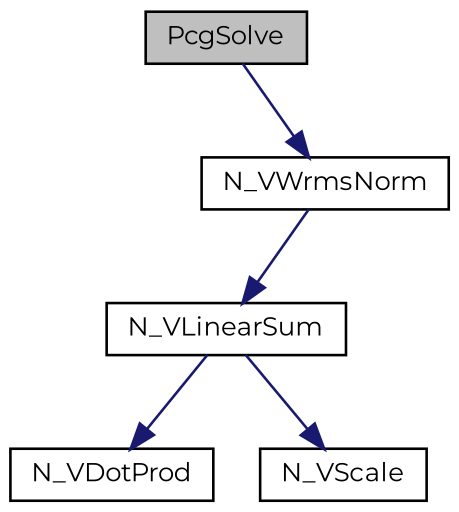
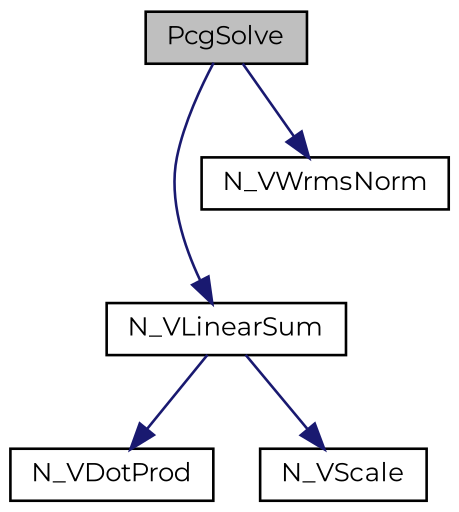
edge "N_VWrmsNorm" -> "N_VLinearSum": now "PcgSolve" -> "N_VLinearSum"
